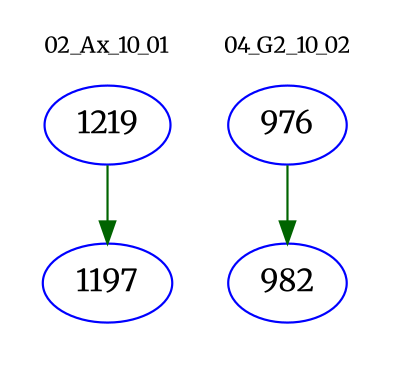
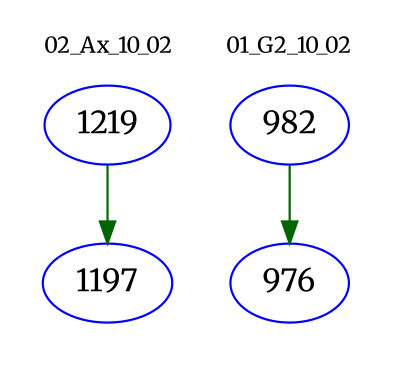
cluster "02_Ax_10_01": label "02_Ax_10_01" -> "02_Ax_10_02"
cluster "04_G2_10_02": label "04_G2_10_02" -> "01_G2_10_02"
edge "976" -> "982": reversed
